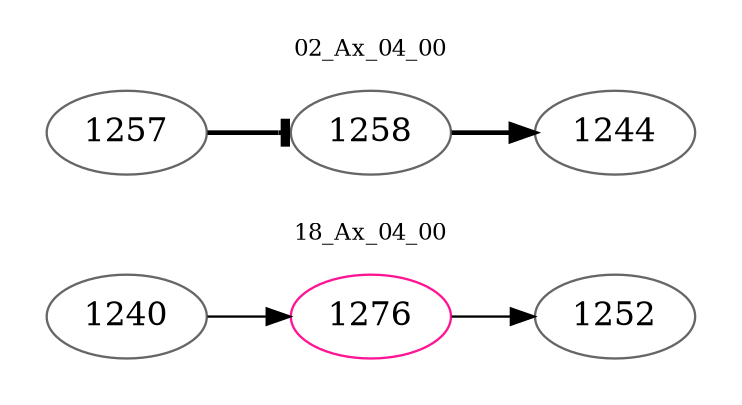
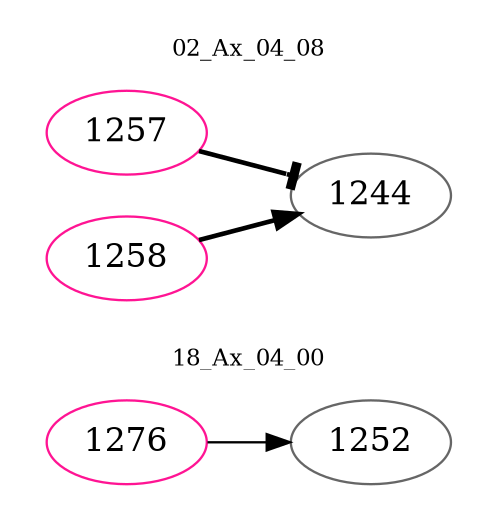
cluster "02_Ax_04_00": label "02_Ax_04_00" -> "02_Ax_04_08"
node "1257": color gray40 -> deeppink
edge "1257" -> "1258": now "1257" -> "1244"
node "1258": color gray40 -> deeppink
node "1240": removed
